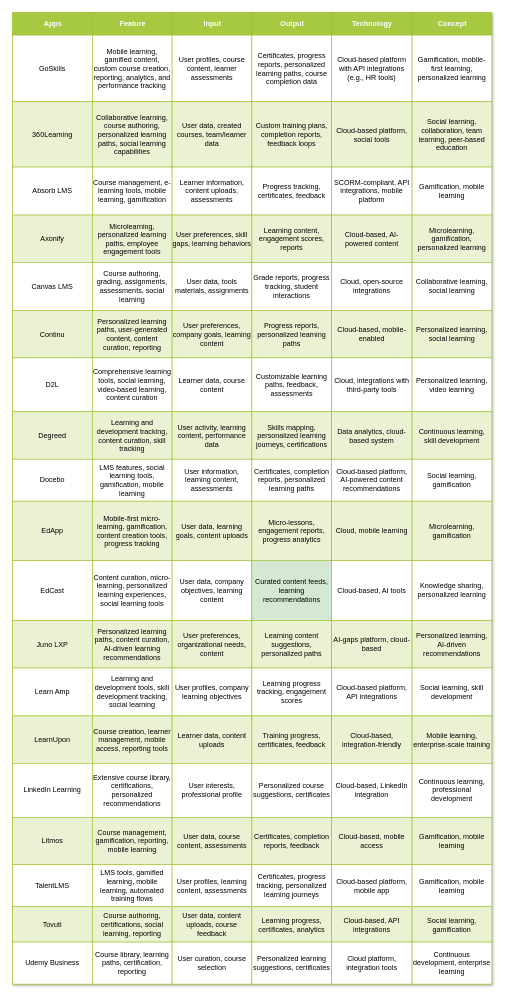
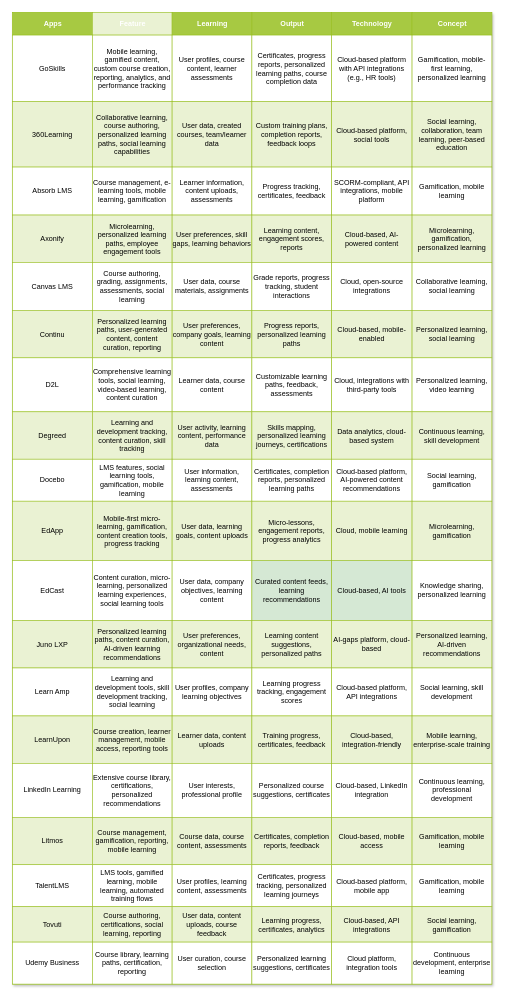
node "Feature": fillcolor #a7c942 -> #eaf2d3
node "Input": label "Input" -> "Learning"
node "User data, tools materials, assignments": label "User data, tools materials, assignments" -> "User data, course materials, assignments"
node "Cloud-based, AI tools": fillcolor #ffffff -> #d5e8d4
node "User data, course content, assessments": label "User data, course content, assessments" -> "Course data, course content, assessments"
